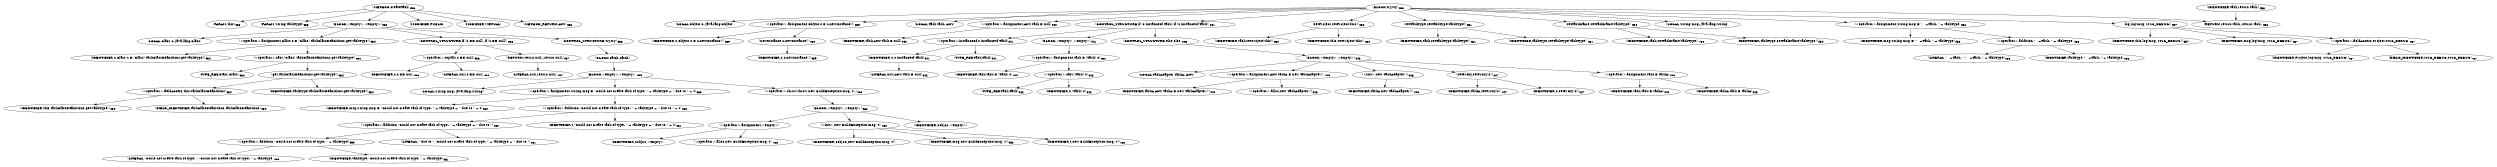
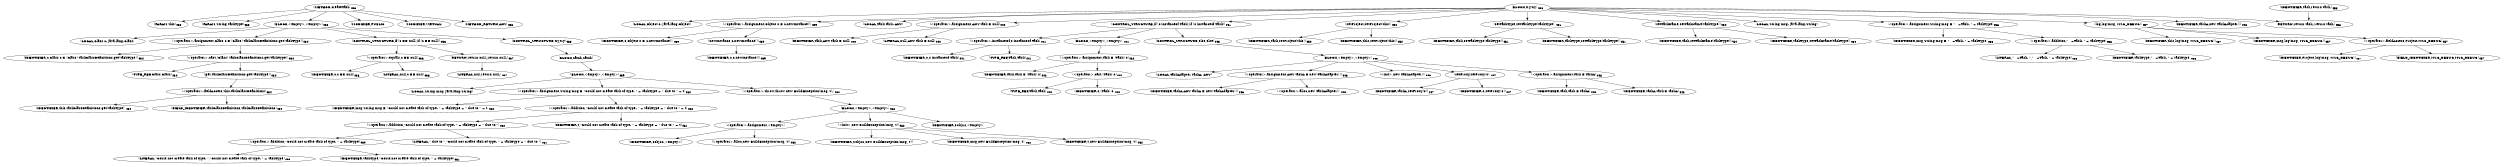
edge "(IDENTIFIER,o,o instanceof Task)" -> "(LITERAL,null,ANY task = null)": now "(<operator>.assignment,ANY task = null)" -> "(LITERAL,null,ANY task = null)"
edge "(<init>,new TaskAdapter())" -> "(IDENTIFIER,taskA,new TaskAdapter())": now "(BLOCK,try,try)" -> "(IDENTIFIER,taskA,new TaskAdapter())"
node "(IDENTIFIER,taskType,taskClassDefinitions.get(taskType))": removed
